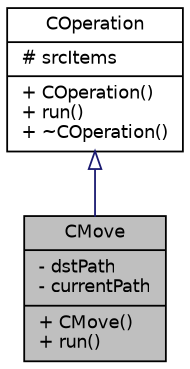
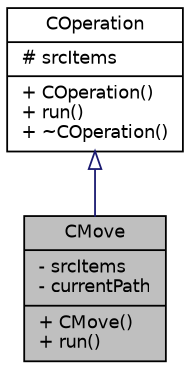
node "CMove": text "- dstPath" -> "- srcItems"
